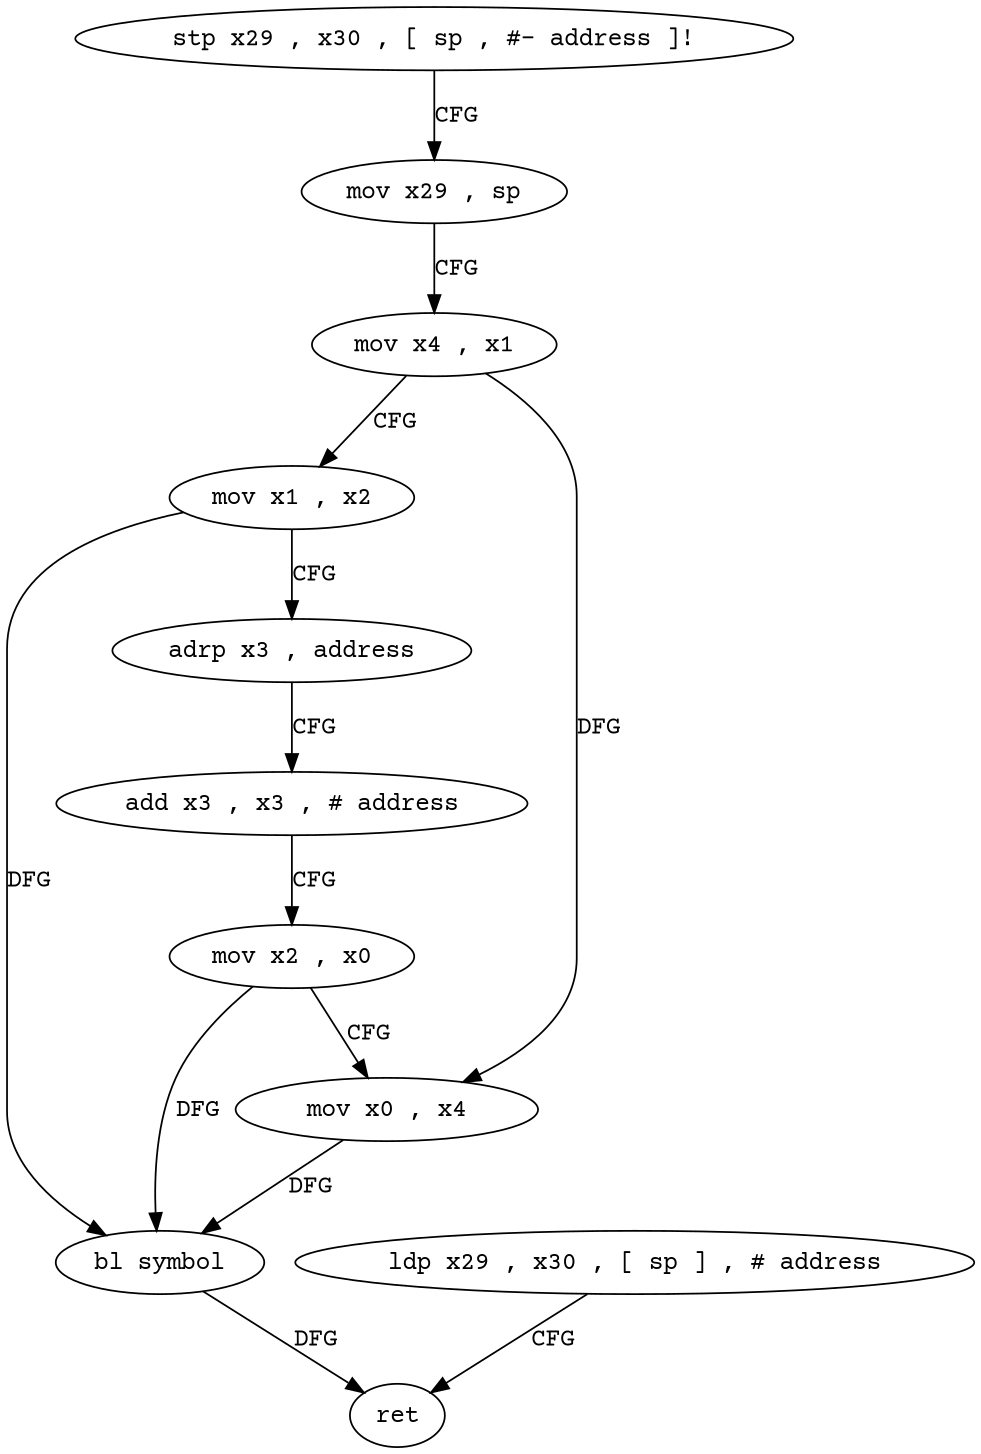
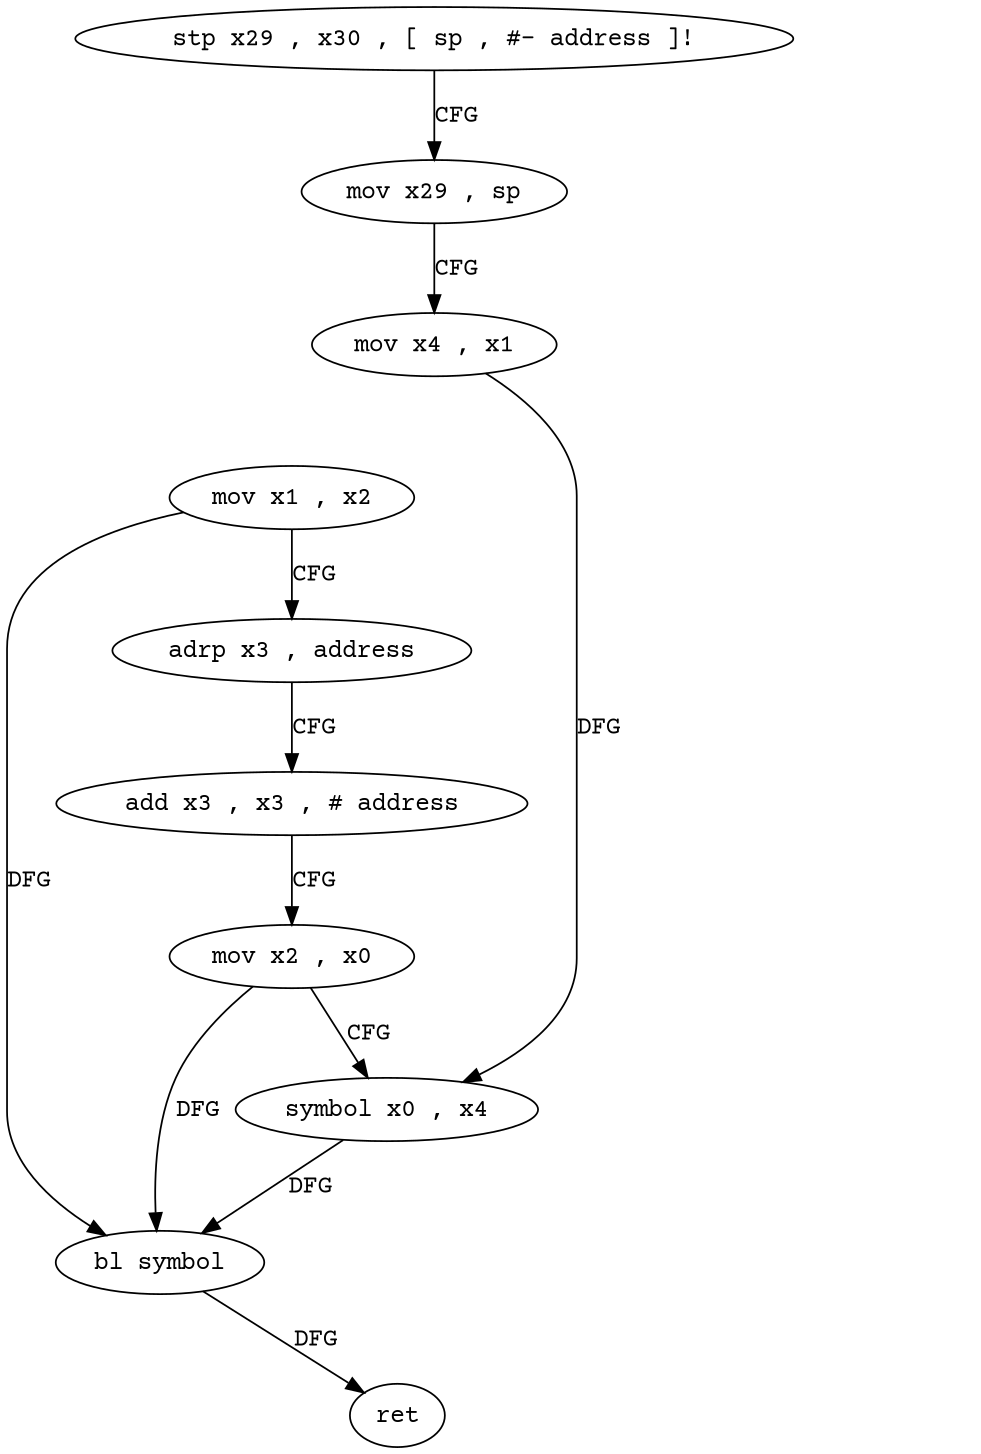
edge "mov x4 , x1" -> "mov x1 , x2": removed, label "CFG"
node "mov x0 , x4": label "mov x0 , x4" -> "symbol x0 , x4"
node "ldp x29 , x30 , [ sp ] , # address": removed
